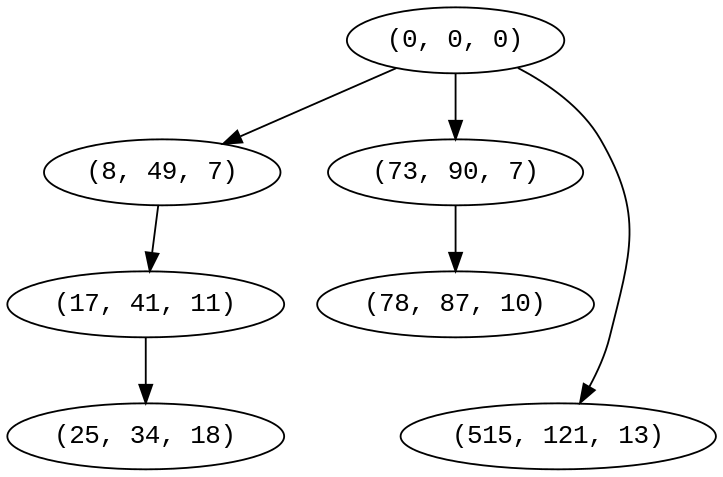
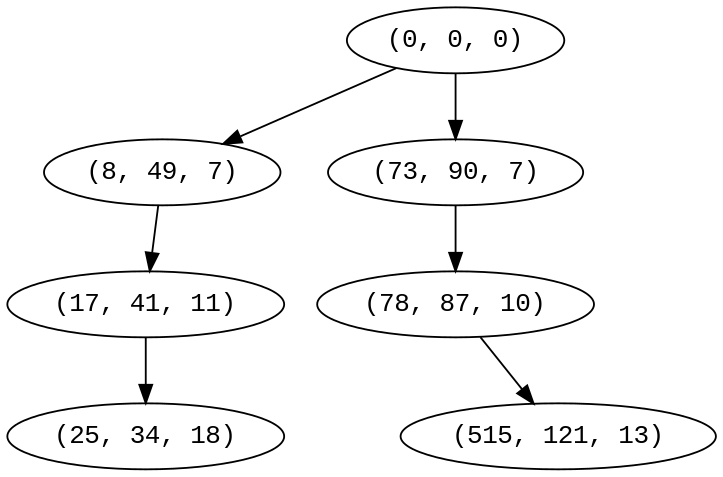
edge "(0, 0, 0)" -> "(515, 121, 13)": now "(78, 87, 10)" -> "(515, 121, 13)"
